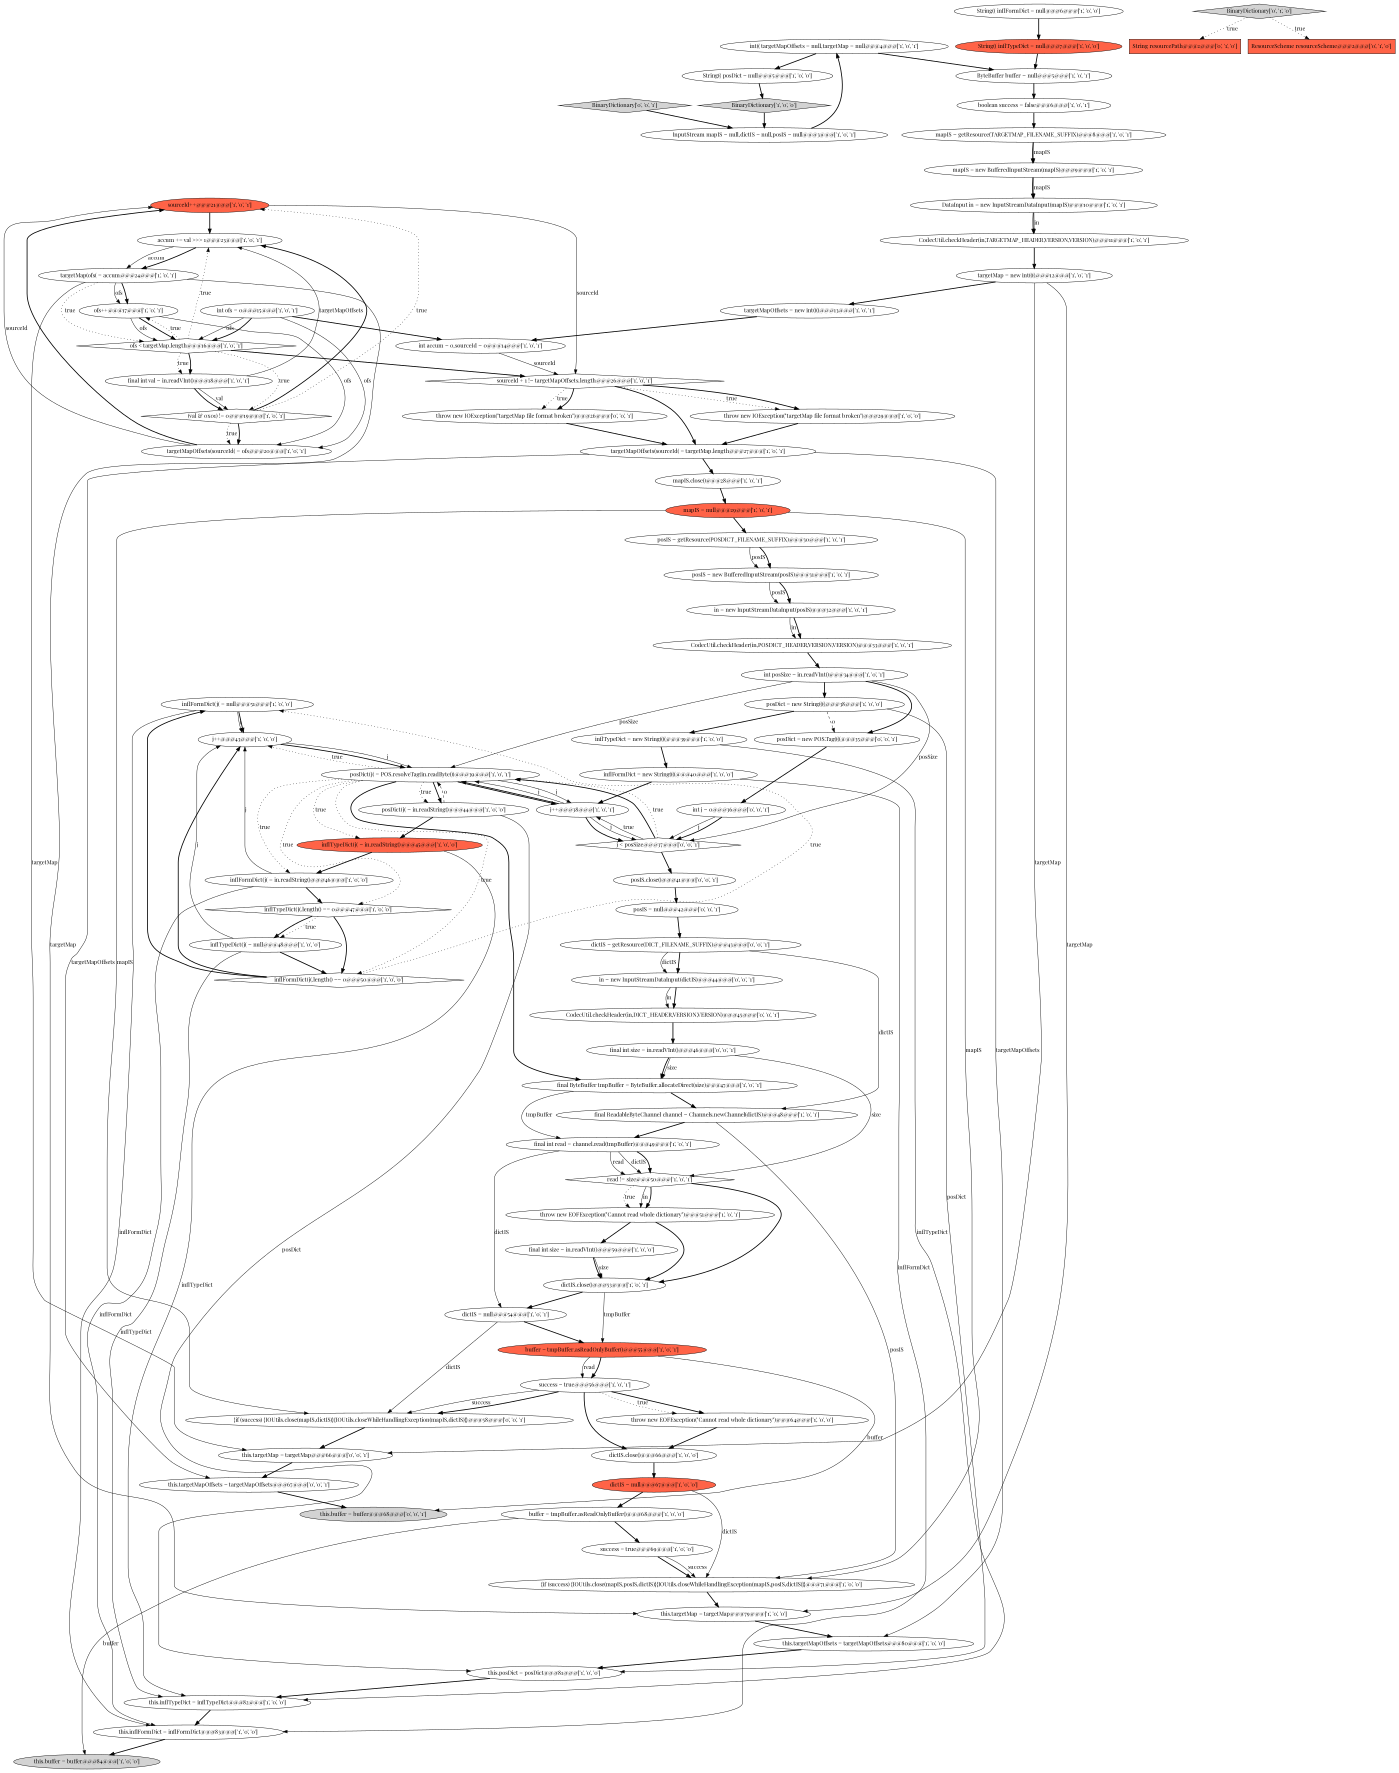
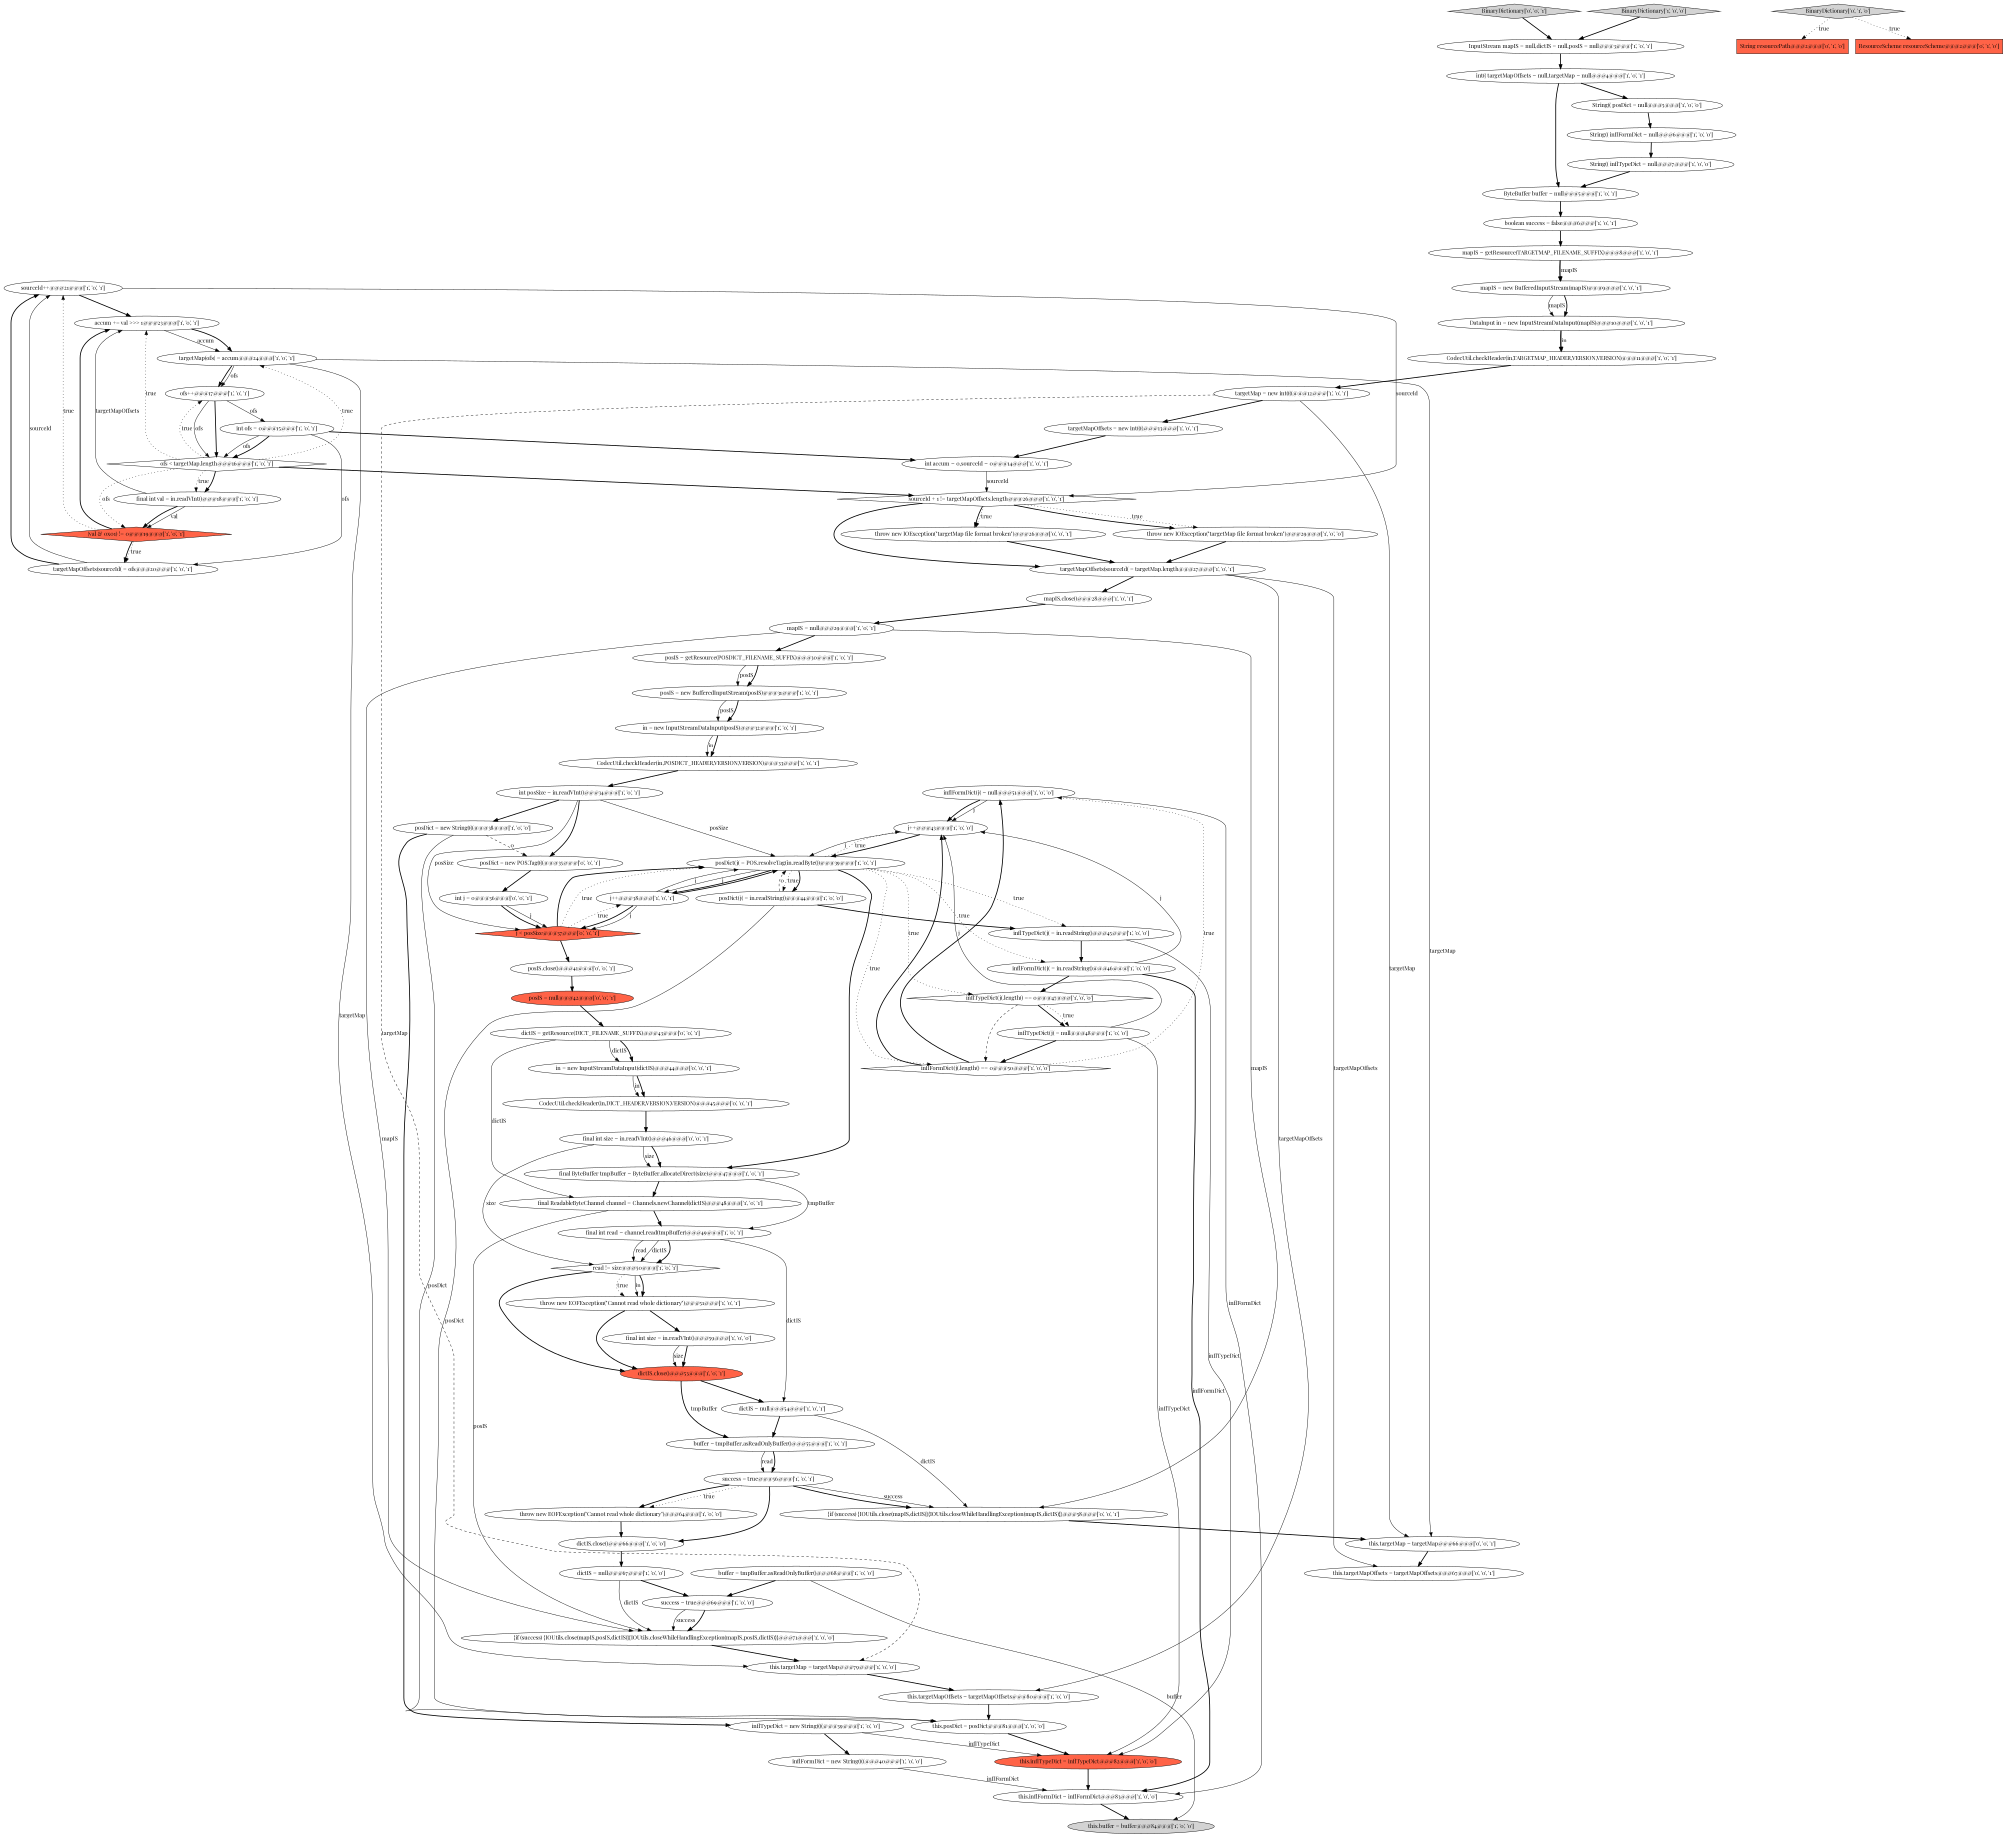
node "String(( inflTypeDict = null@@@7@@@['1', '0', '0']": fillcolor tomato -> white
edge "String(( posDict = null@@@5@@@['1', '0', '0']" -> "BinaryDictionary['1', '0', '0']": now "String(( posDict = null@@@5@@@['1', '0', '0']" -> "String(( inflFormDict = null@@@6@@@['1', '0', '0']"
node "sourceId++@@@21@@@['1', '0', '1']": fillcolor tomato -> white
edge "targetMap(ofs( = accum@@@24@@@['1', '0', '1']" -> "ofs < targetMap.length@@@16@@@['1', '0', '1']": reversed
edge "ofs++@@@17@@@['1', '0', '1']" -> "targetMapOffsets(sourceId( = ofs@@@20@@@['1', '0', '1']": now "ofs++@@@17@@@['1', '0', '1']" -> "int ofs = 0@@@15@@@['1', '0', '1']"
edge "ofs < targetMap.length@@@16@@@['1', '0', '1']" -> "(val & 0x01) != 0@@@19@@@['1', '0', '1']": label "true" -> "ofs"
node "(val & 0x01) != 0@@@19@@@['1', '0', '1']": fillcolor white -> tomato
node "mapIS = null@@@29@@@['1', '0', '1']": fillcolor tomato -> white
edge "inflFormDict = new String((((@@@40@@@['1', '0', '0']" -> "j++@@@38@@@['1', '0', '1']": removed
edge "j < posSize@@@37@@@['0', '0', '1']" -> "j++@@@38@@@['1', '0', '1']": style solid -> dotted
node "inflTypeDict(j( = in.readString()@@@45@@@['1', '0', '0']": fillcolor tomato -> white
node "j < posSize@@@37@@@['0', '0', '1']": fillcolor white -> tomato
node "posIS = null@@@42@@@['0', '0', '1']": fillcolor white -> tomato
edge "inflTypeDict(j(.length() == 0@@@47@@@['1', '0', '0']" -> "inflFormDict(j(.length() == 0@@@50@@@['1', '0', '0']": style bold -> dashed
edge "targetMap = new int((((@@@12@@@['1', '0', '1']" -> "this.targetMap = targetMap@@@79@@@['1', '0', '0']": style solid -> dashed
node "dictIS.close()@@@53@@@['1', '0', '1']": fillcolor white -> tomato
edge "inflFormDict(j( = in.readString()@@@46@@@['1', '0', '0']" -> "this.inflFormDict = inflFormDict@@@83@@@['1', '0', '0']": style solid -> bold
edge "dictIS.close()@@@53@@@['1', '0', '1']" -> "buffer = tmpBuffer.asReadOnlyBuffer()@@@55@@@['1', '0', '1']": style solid -> bold
node "buffer = tmpBuffer.asReadOnlyBuffer()@@@55@@@['1', '0', '1']": fillcolor tomato -> white
node "dictIS = null@@@67@@@['1', '0', '0']": fillcolor tomato -> white
edge "dictIS = null@@@67@@@['1', '0', '0']" -> "buffer = tmpBuffer.asReadOnlyBuffer()@@@68@@@['1', '0', '0']": now "dictIS = null@@@67@@@['1', '0', '0']" -> "success = true@@@69@@@['1', '0', '0']"
node "this.buffer = buffer@@@68@@@['0', '0', '1']": removed
node "this.inflTypeDict = inflTypeDict@@@82@@@['1', '0', '0']": fillcolor white -> tomato
